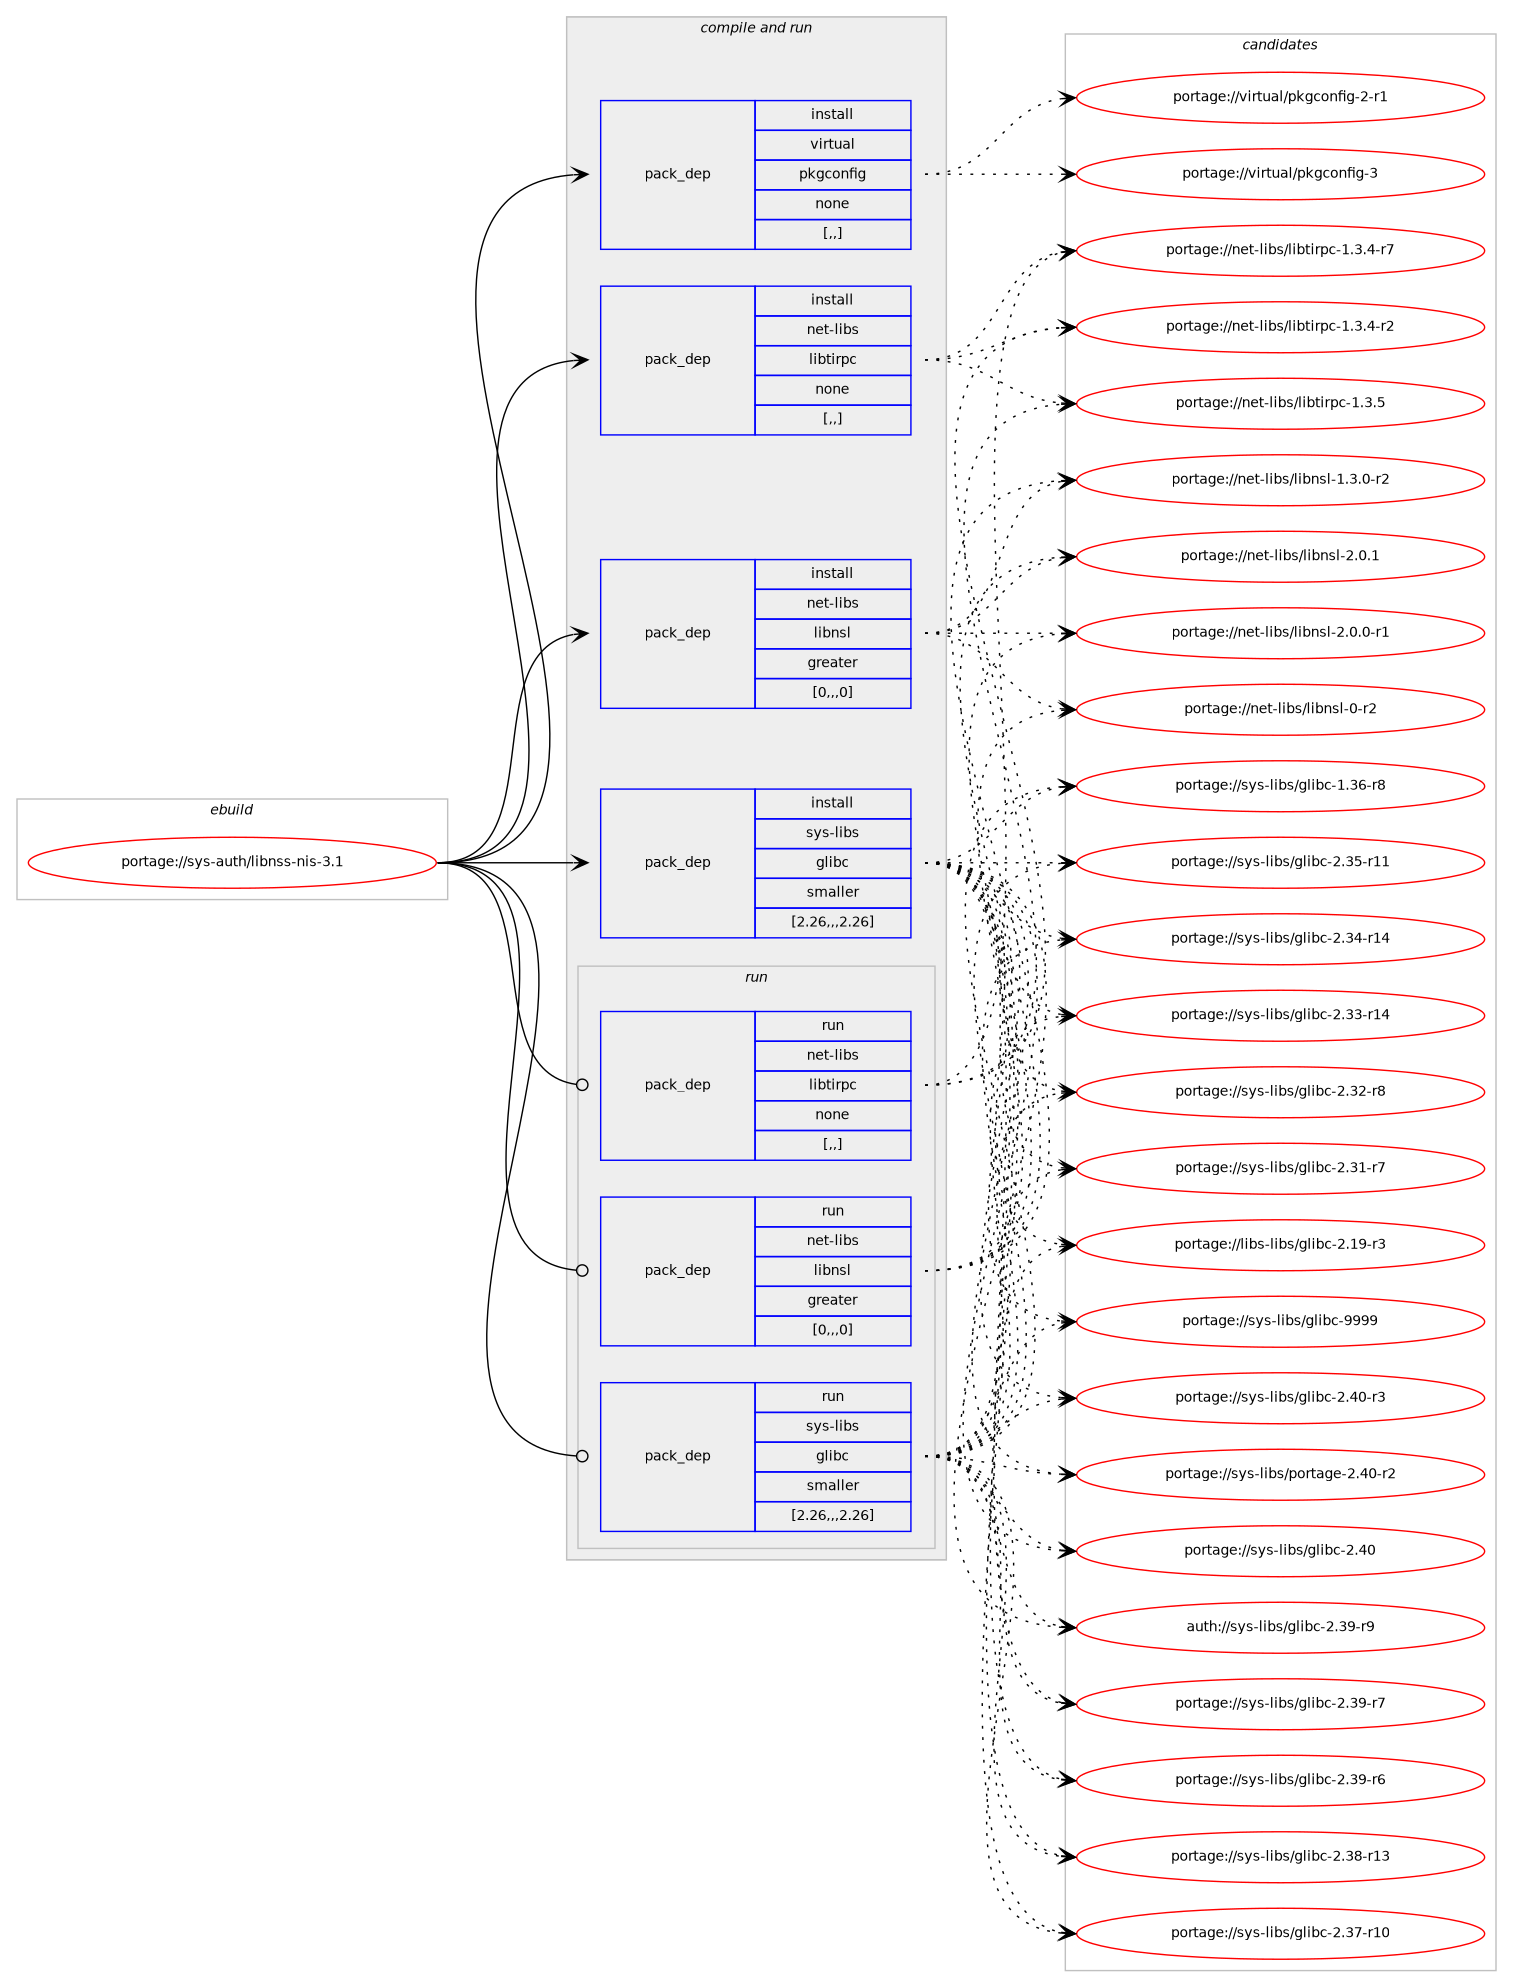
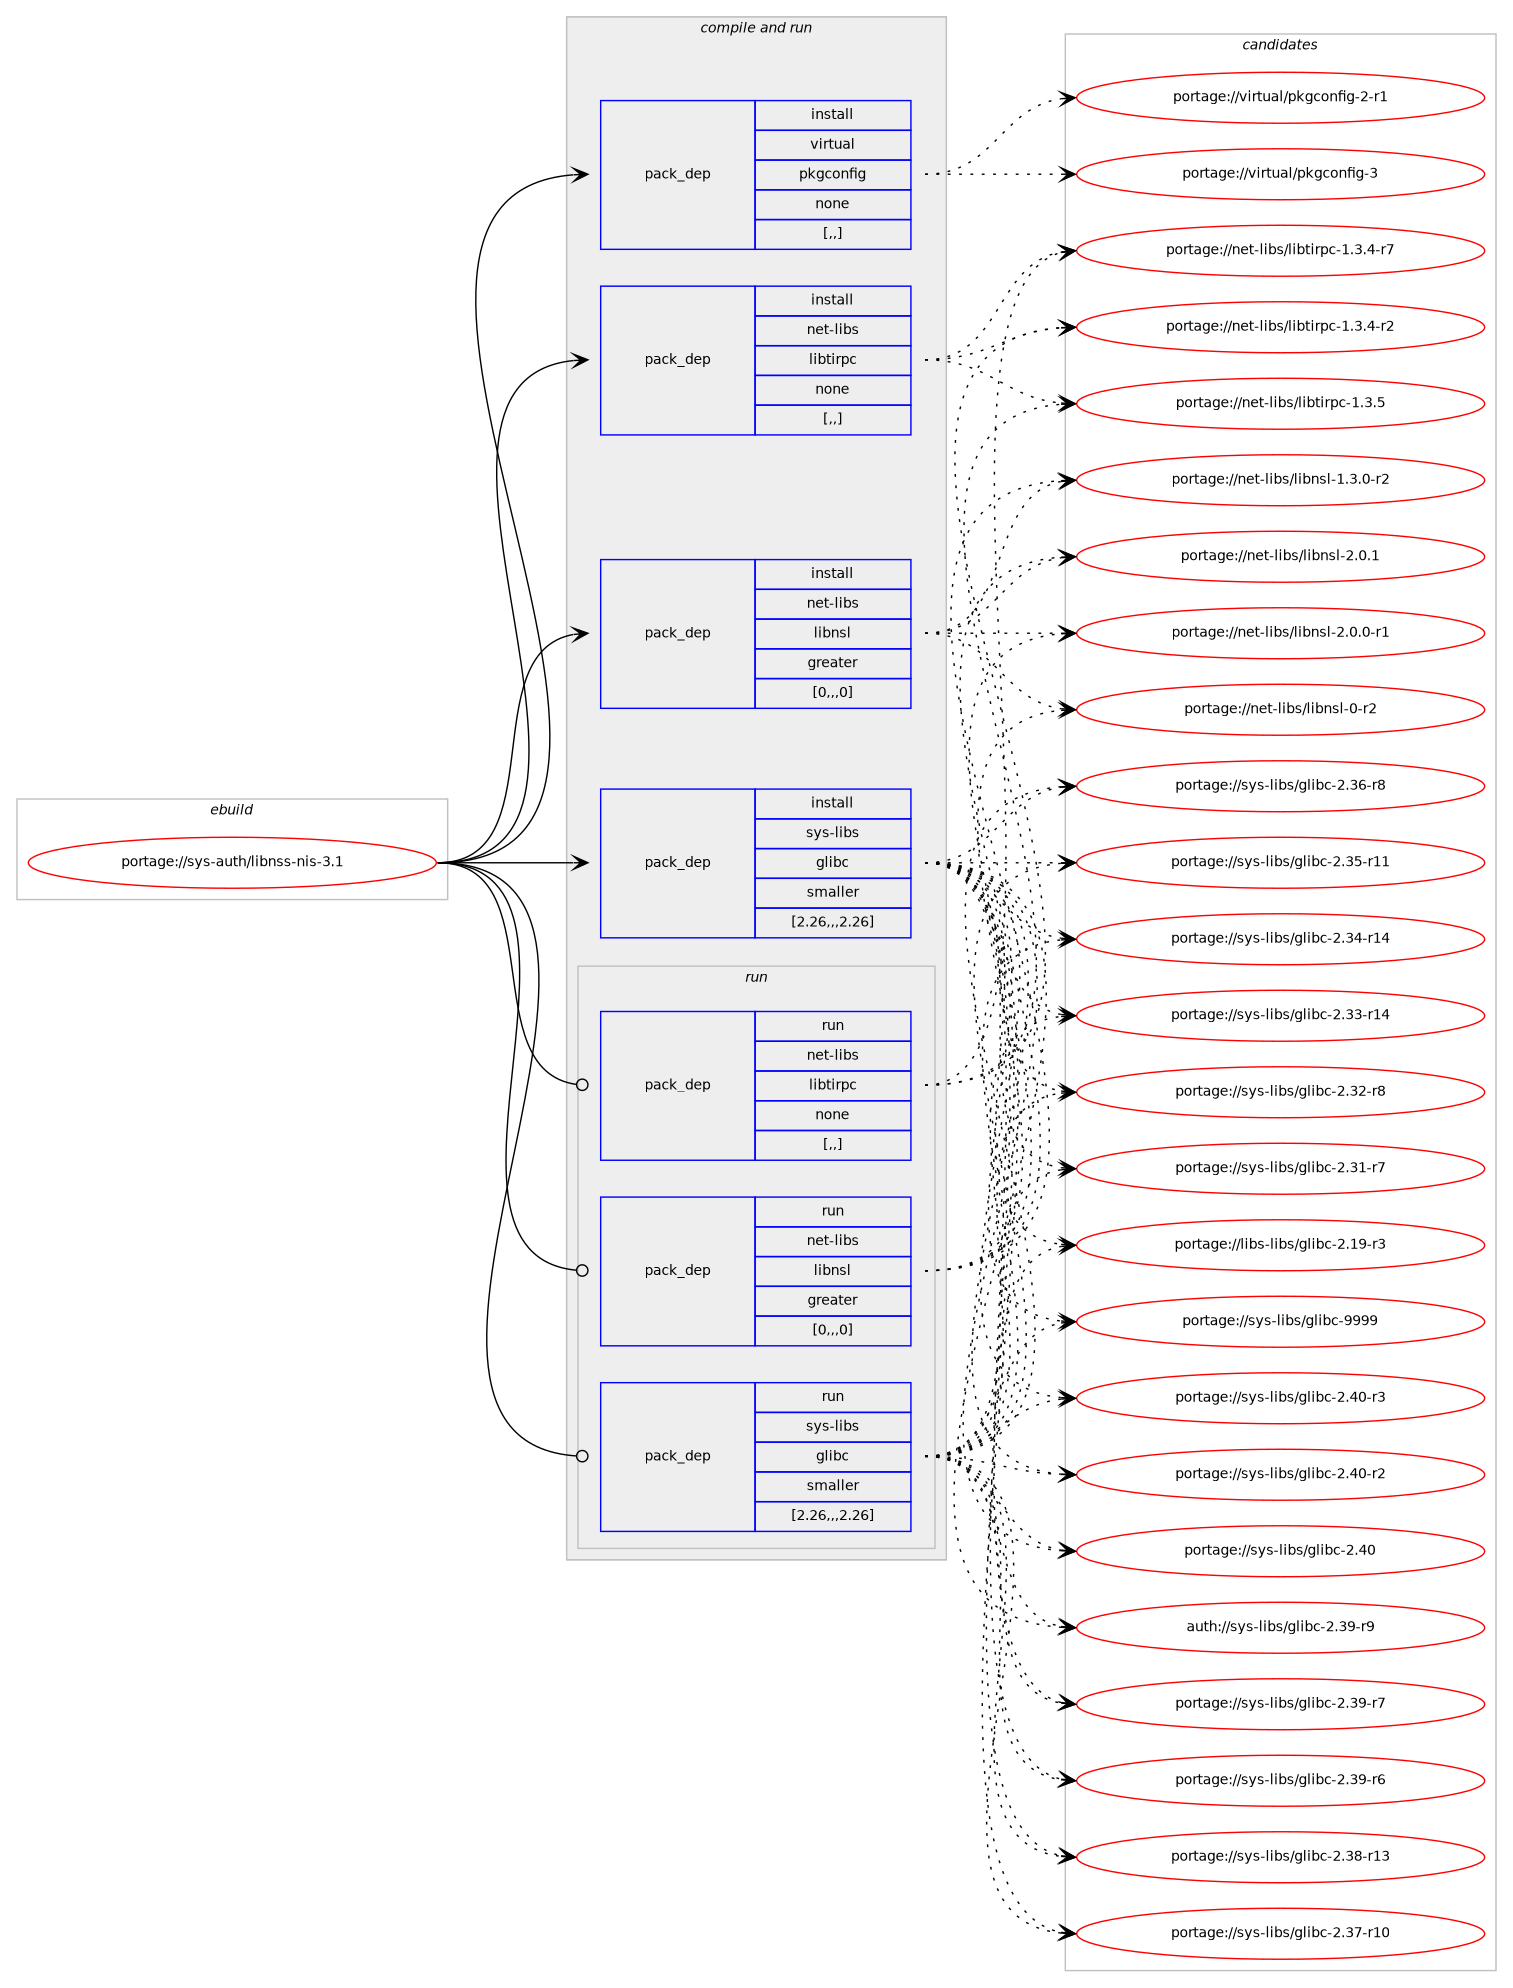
node "portage://sys-libs/glibc-1.36-r8": label "portage://sys-libs/glibc-1.36-r8" -> "portage://sys-libs/glibc-2.36-r8"
node "portage://sys-libs/portage-2.40-r2": label "portage://sys-libs/portage-2.40-r2" -> "portage://sys-libs/glibc-2.40-r2"
